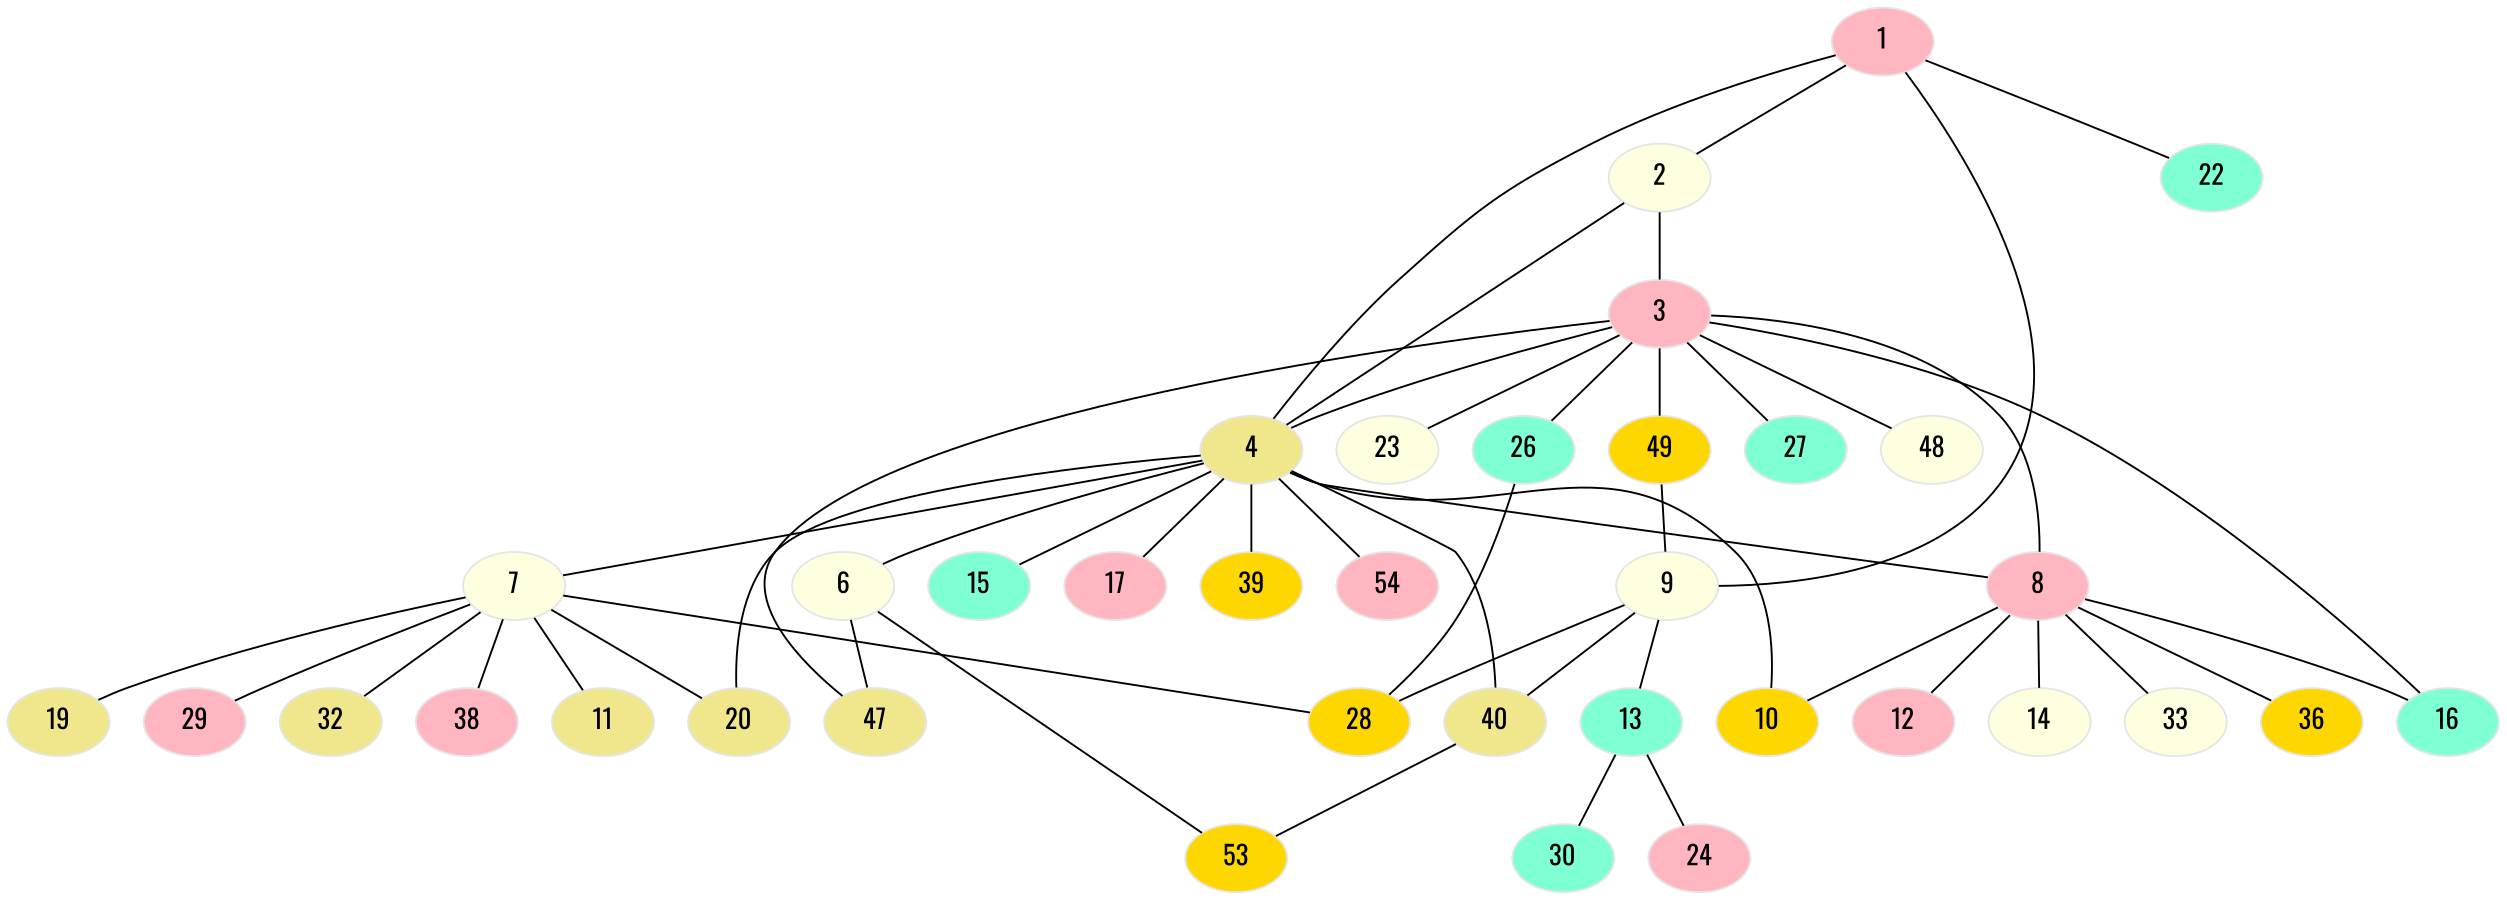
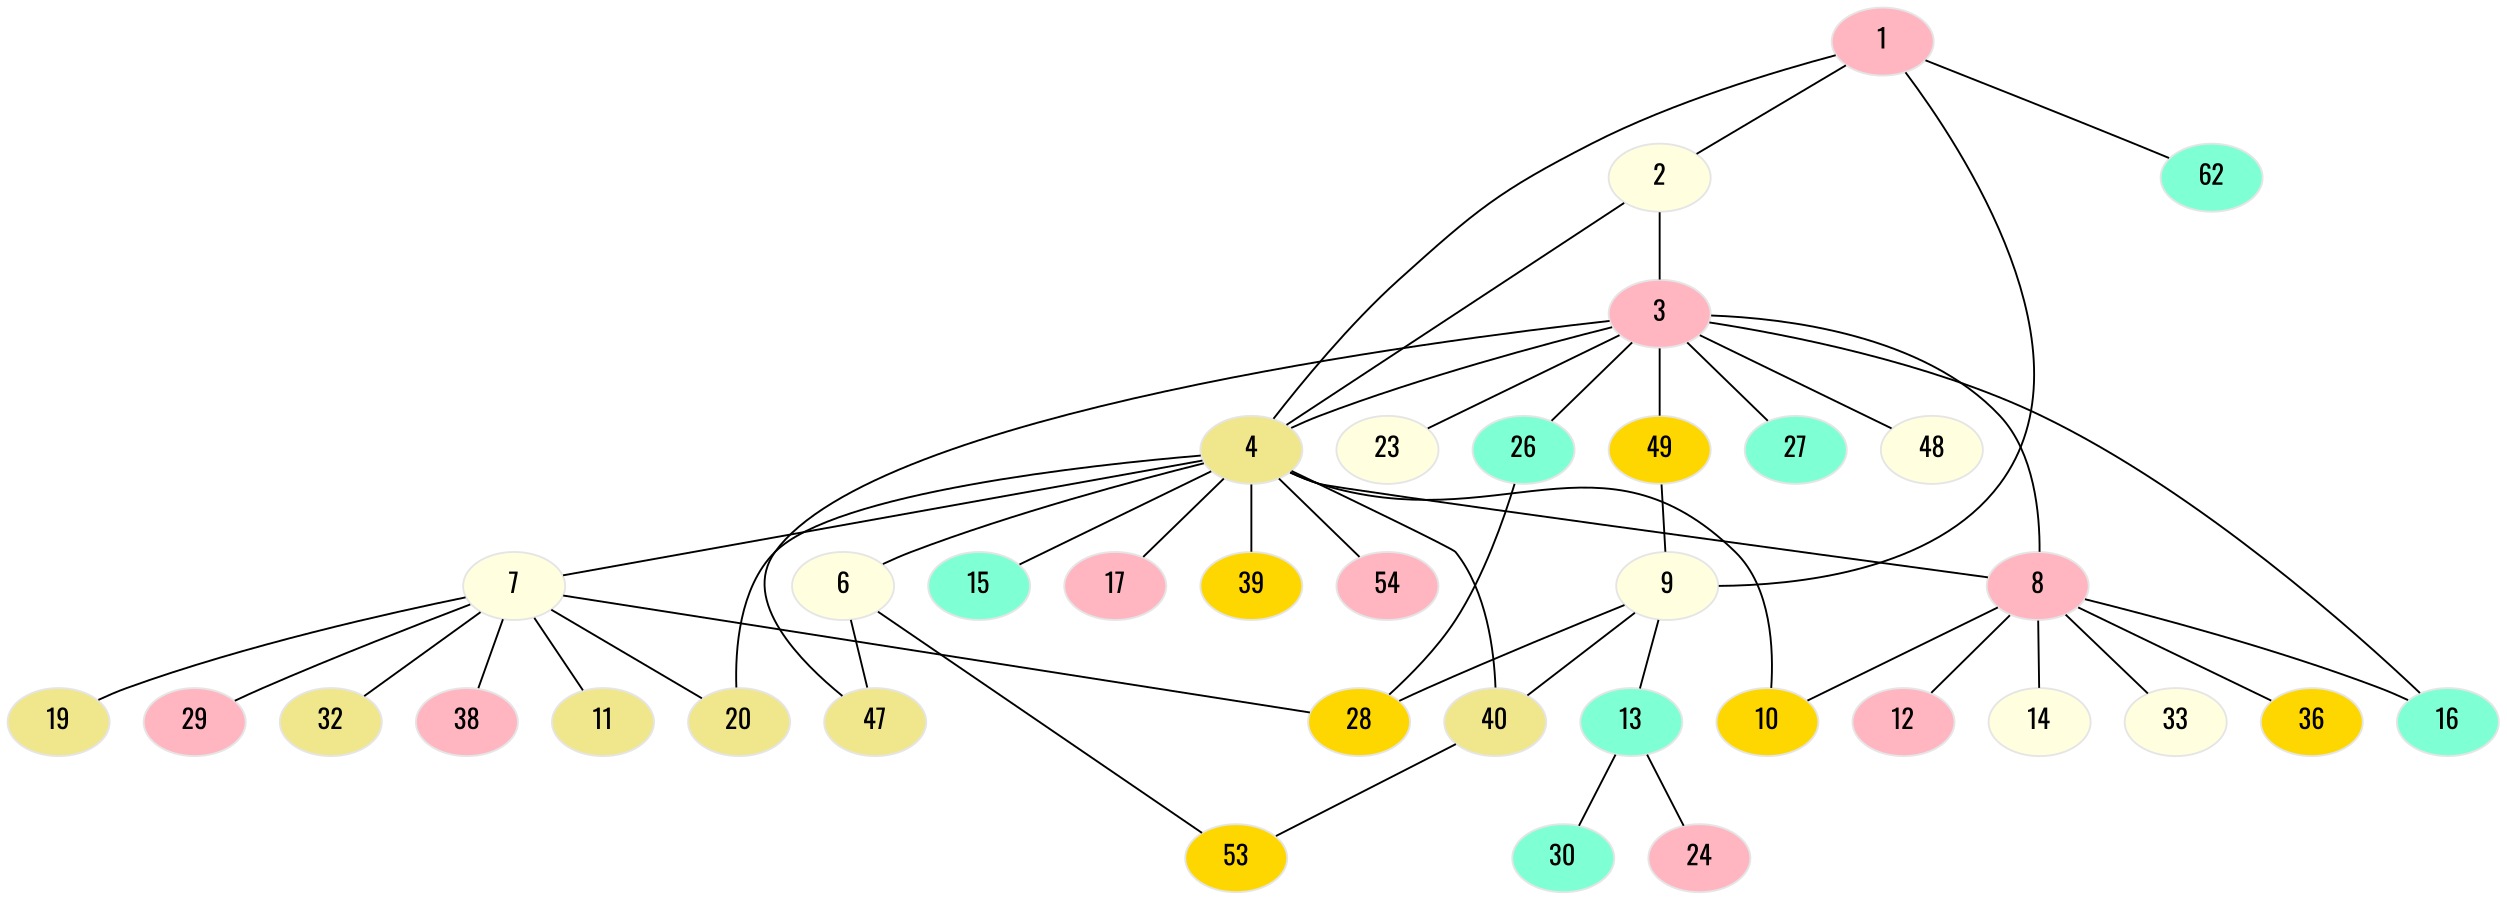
node "22": label "22" -> "62"
